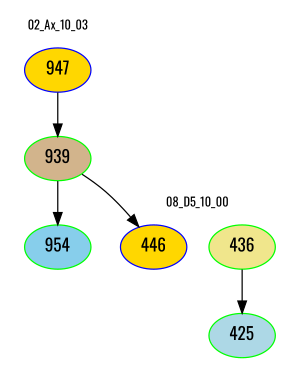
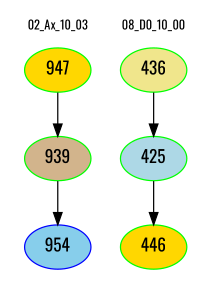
node "947": color blue -> green
cluster "08_D5_10_00": label "08_D5_10_00" -> "08_D0_10_00"
edge "939" -> "446": now "425" -> "446"
node "954": color green -> blue
node "446": color blue -> green
